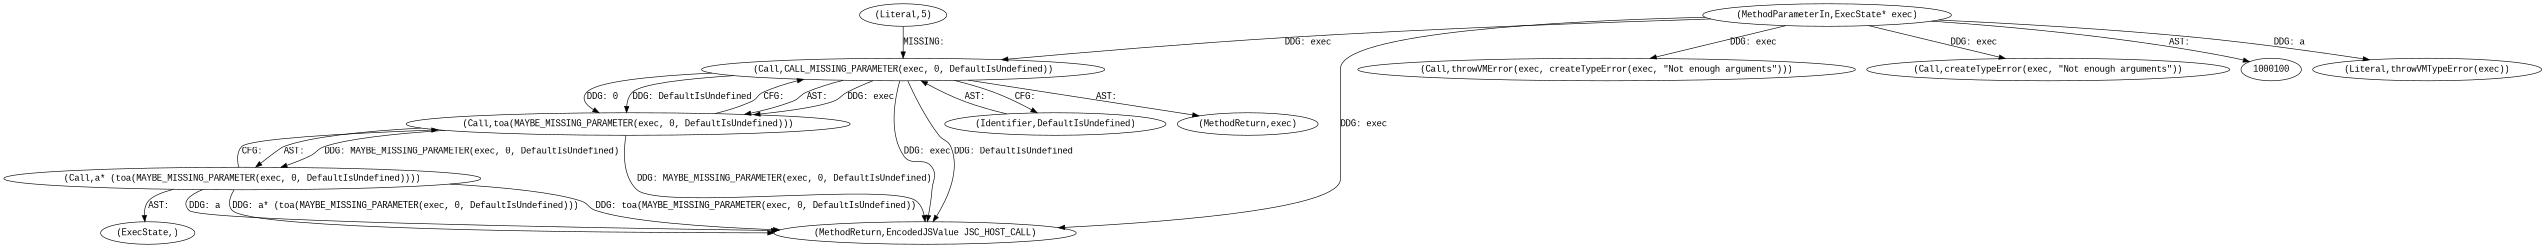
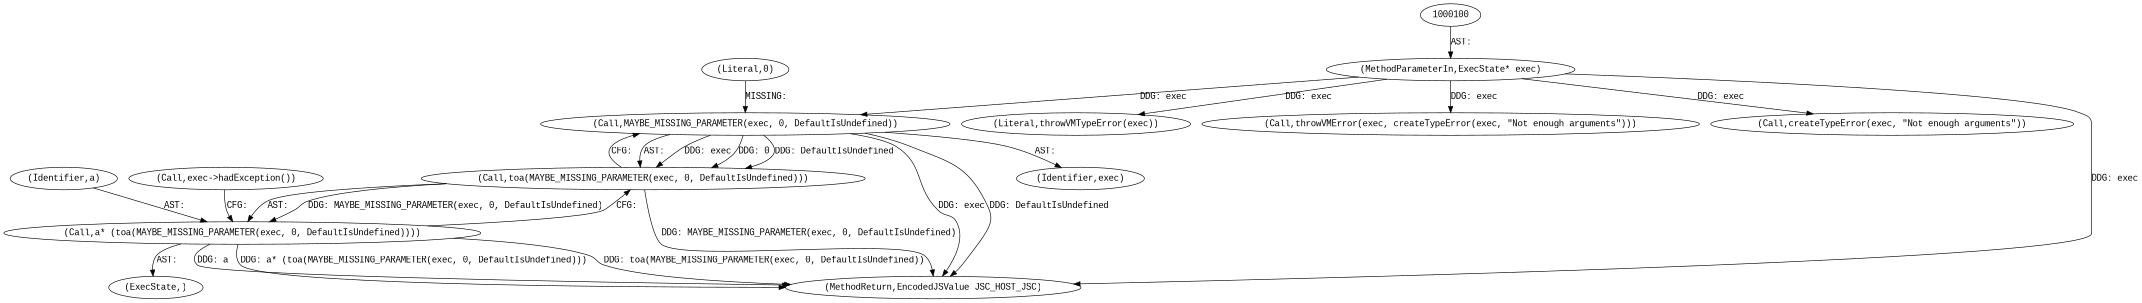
node "(Literal,5)": label "(Literal,5)" -> "(Literal,0)"
edge "(MethodParameterIn,ExecState* exec)" -> "1000100": reversed
edge "(MethodParameterIn,ExecState* exec)" -> "(Literal,throwVMTypeError(exec))": label "DDG: a" -> "DDG: exec"
node "(Call,CALL_MISSING_PARAMETER(exec, 0, DefaultIsUndefined))": label "(Call,CALL_MISSING_PARAMETER(exec, 0, DefaultIsUndefined))" -> "(Call,MAYBE_MISSING_PARAMETER(exec, 0, DefaultIsUndefined))"
node "(Identifier,DefaultIsUndefined)": removed
node "(MethodReturn,exec)": label "(MethodReturn,exec)" -> "(Identifier,exec)"
node "(Identifier,a)": added
node "(Call,exec->hadException())": added
node "(MethodReturn,EncodedJSValue JSC_HOST_CALL)": label "(MethodReturn,EncodedJSValue JSC_HOST_CALL)" -> "(MethodReturn,EncodedJSValue JSC_HOST_JSC)"
